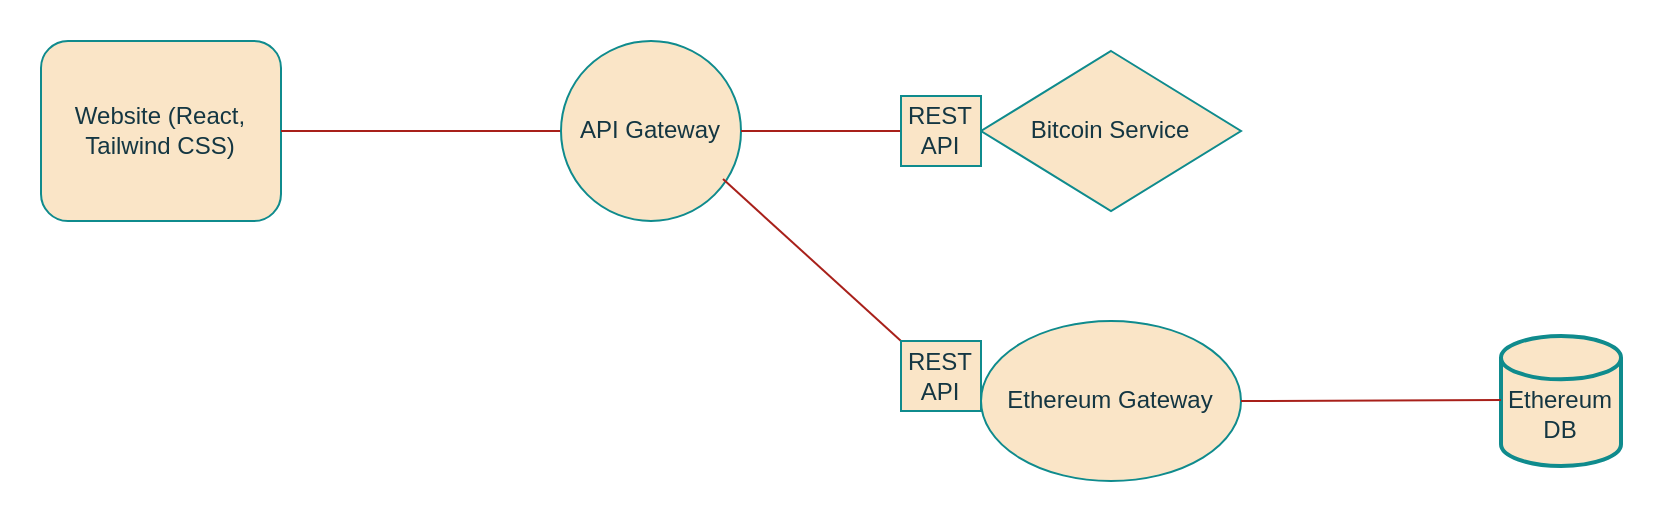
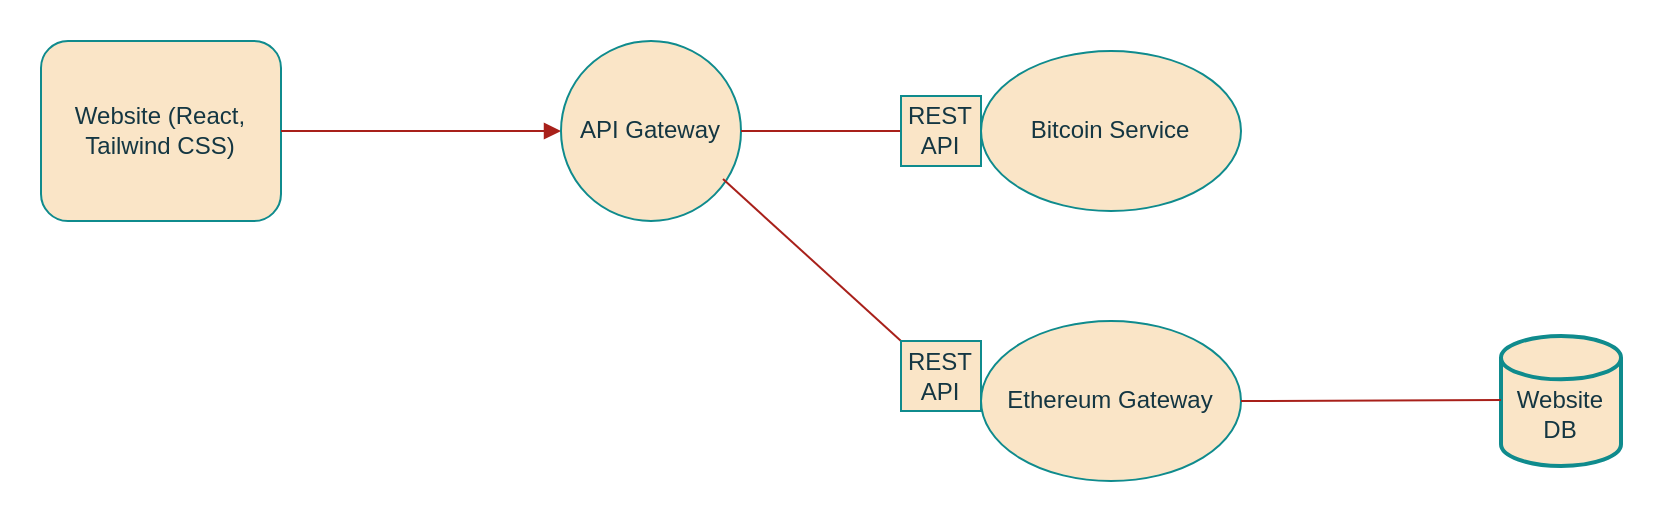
edge "Website (React, Tailwind CSS)" -- "API Gateway": arrowhead none -> block
node "Bitcoin Service": shape diamond -> ellipse
node "Ethereum DB": label "Ethereum DB" -> "Website DB"
